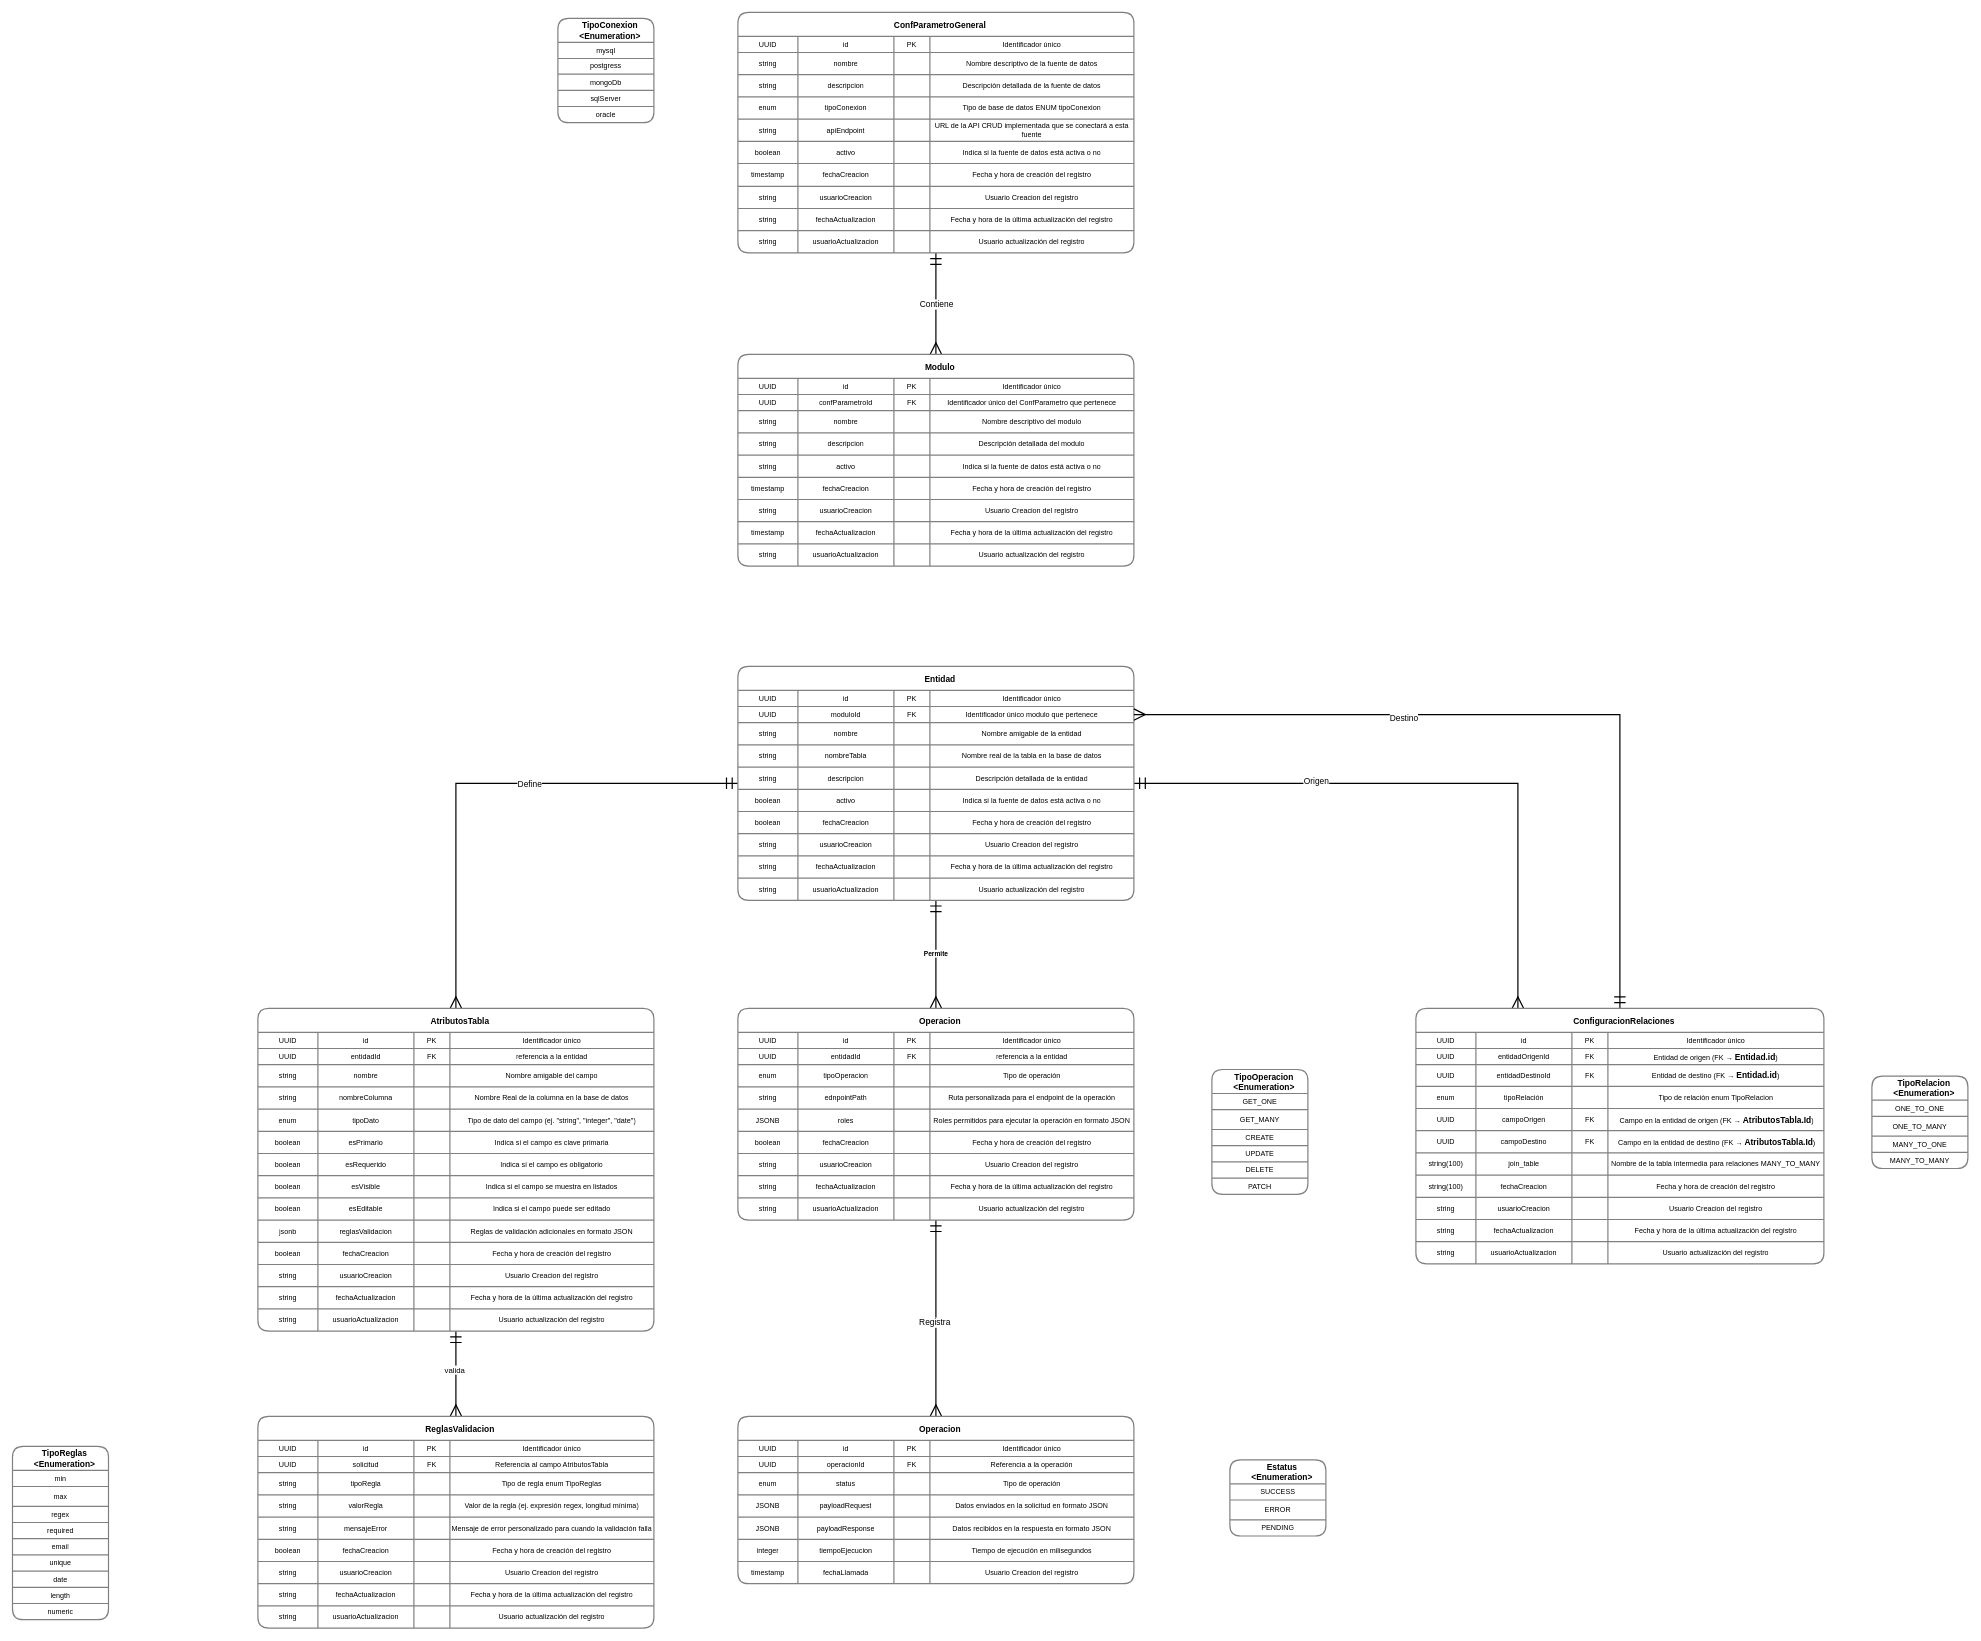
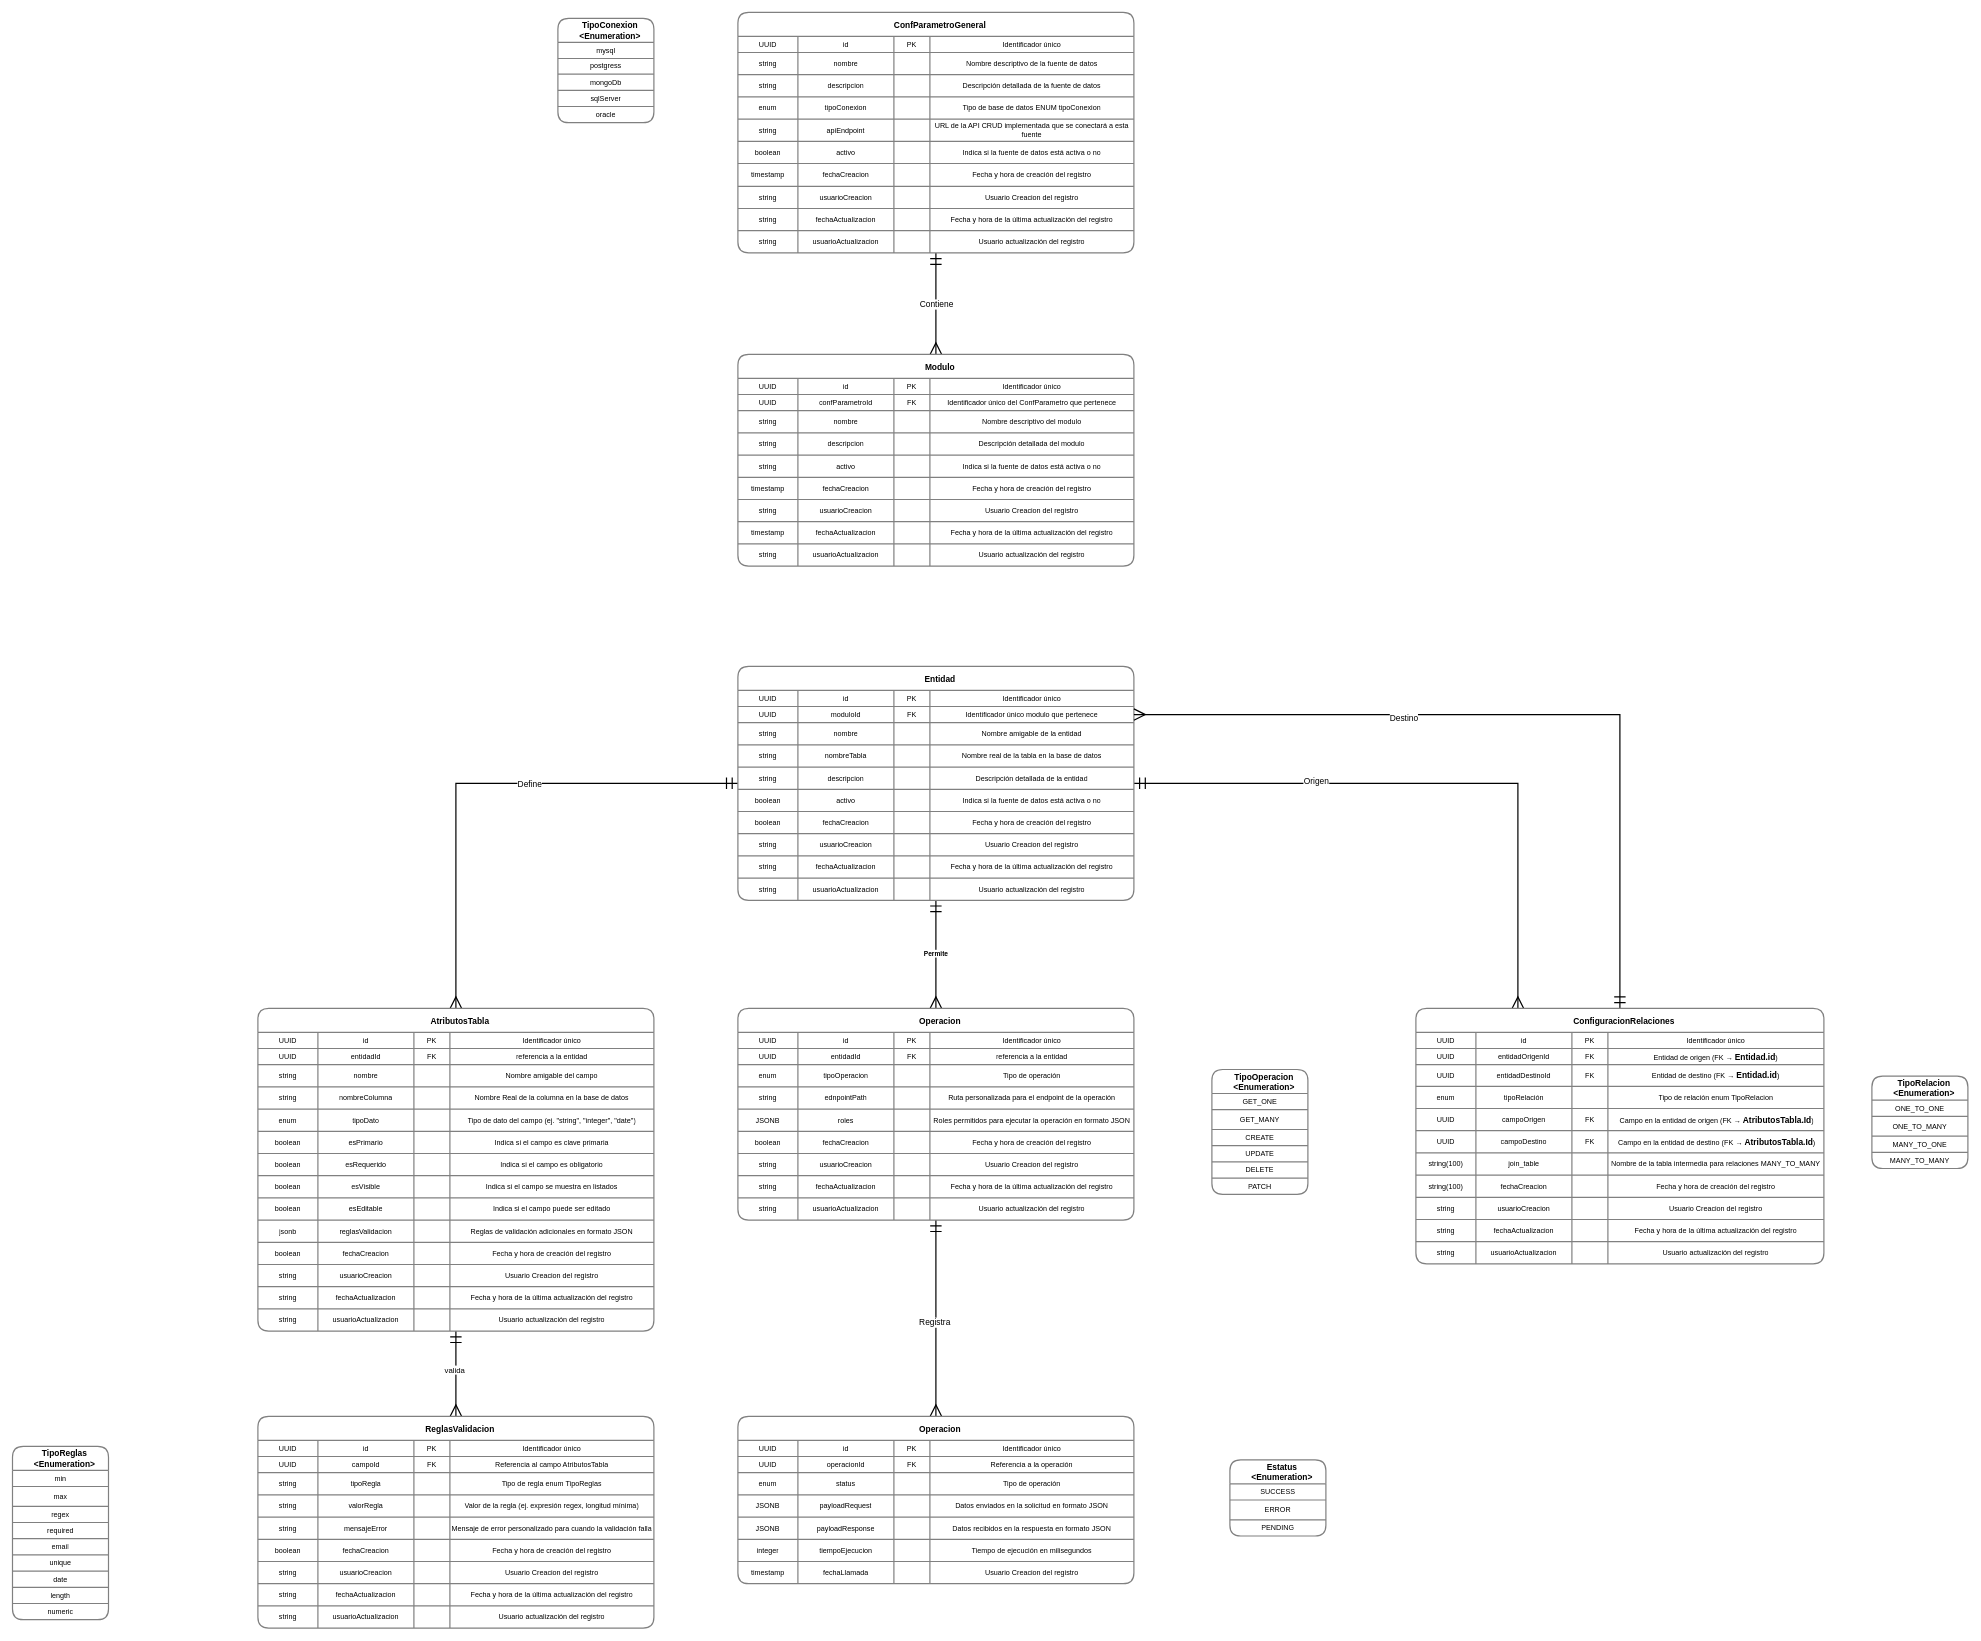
node "solicitud": label "solicitud" -> "campoId"
